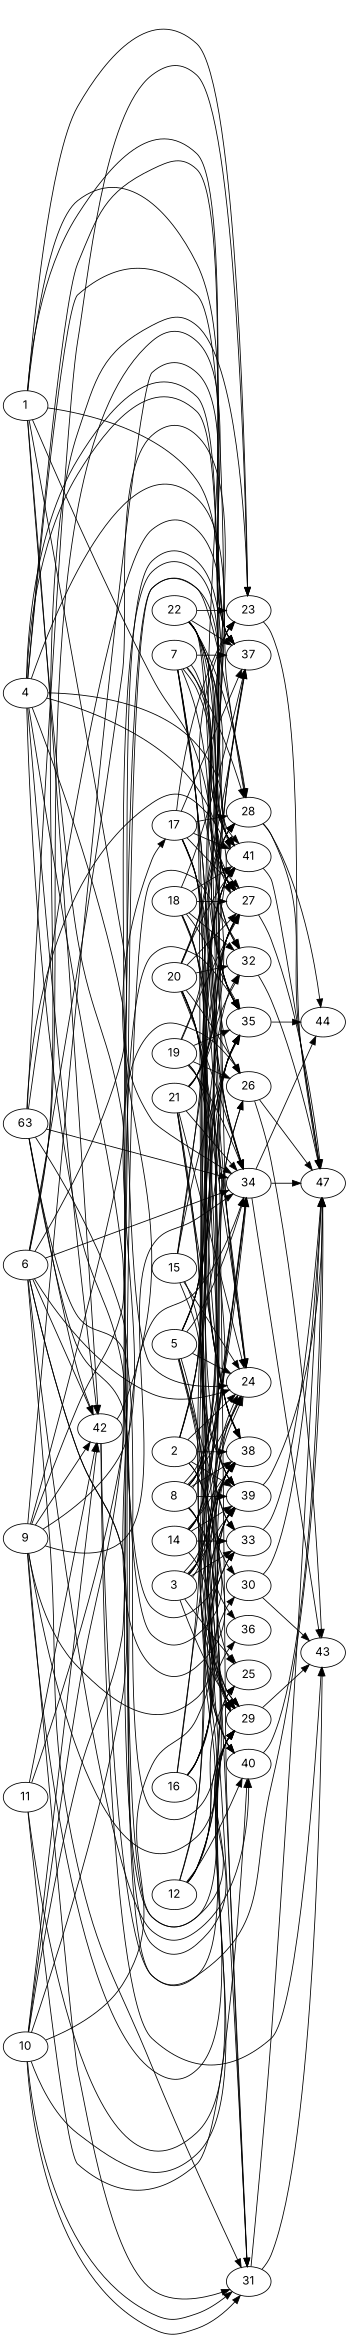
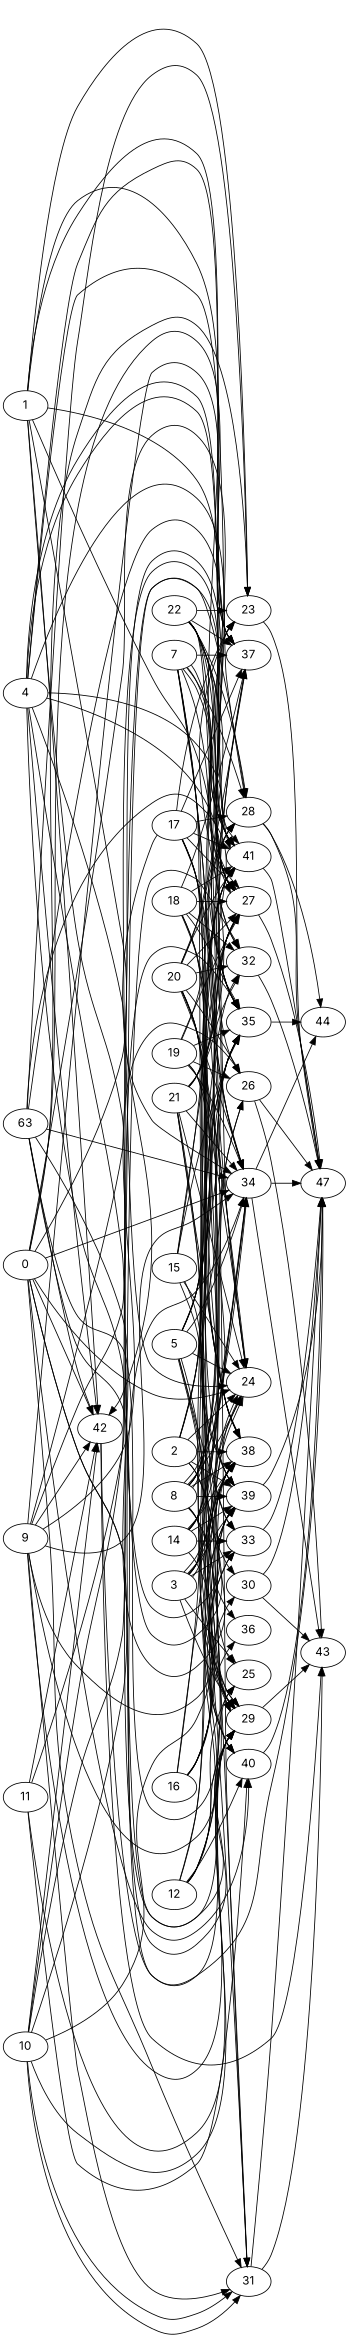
edge "42" -> "17": reversed
node "6": label "6" -> "0"
